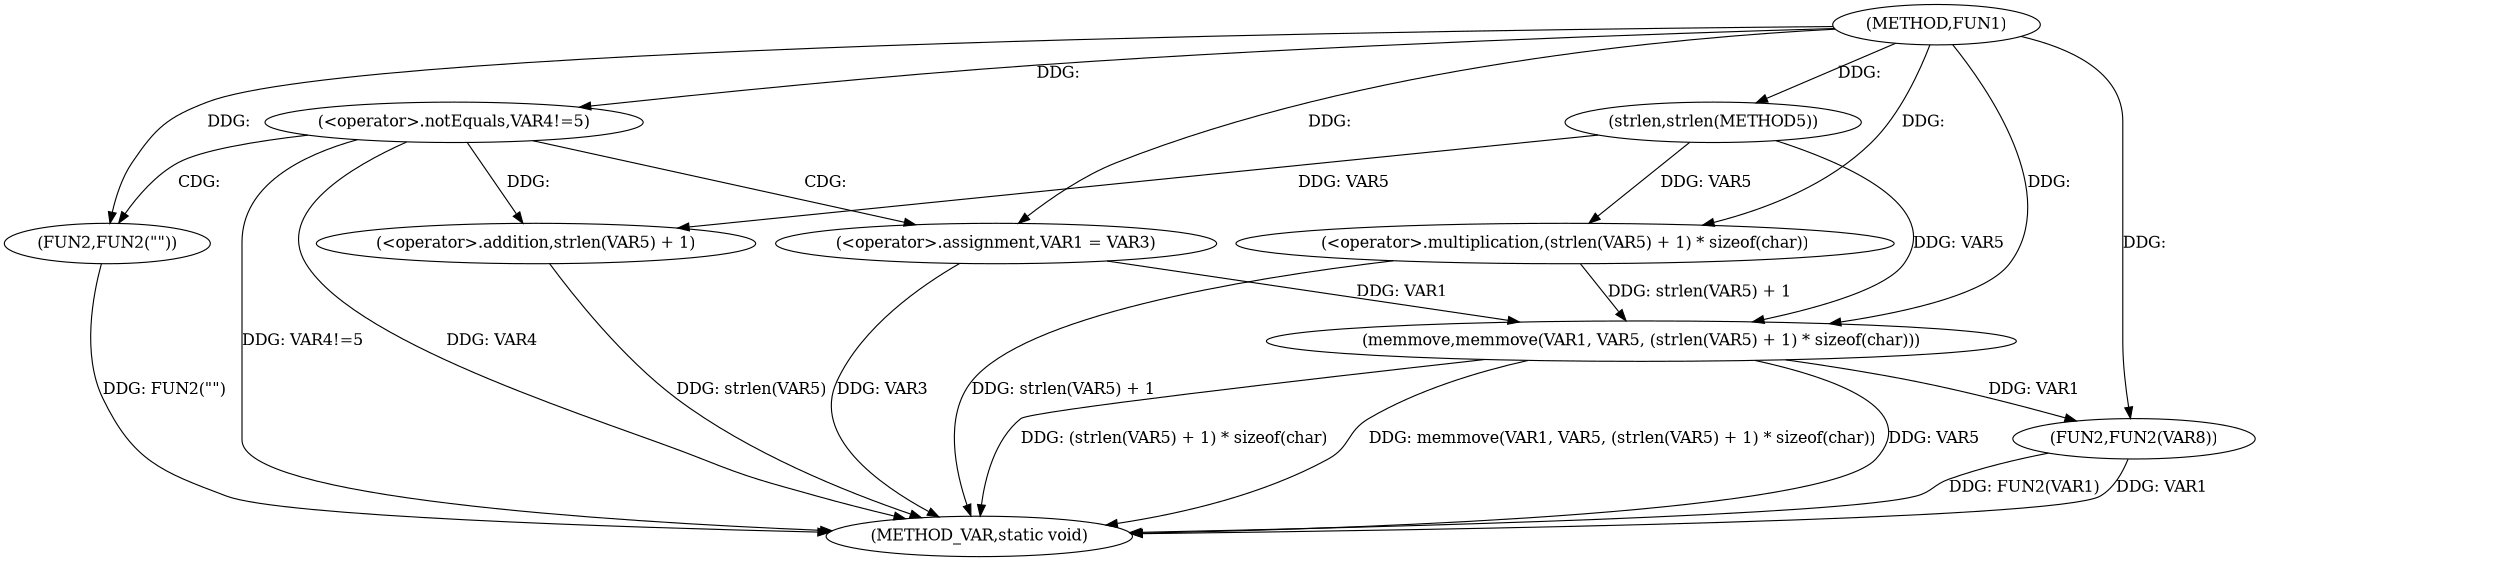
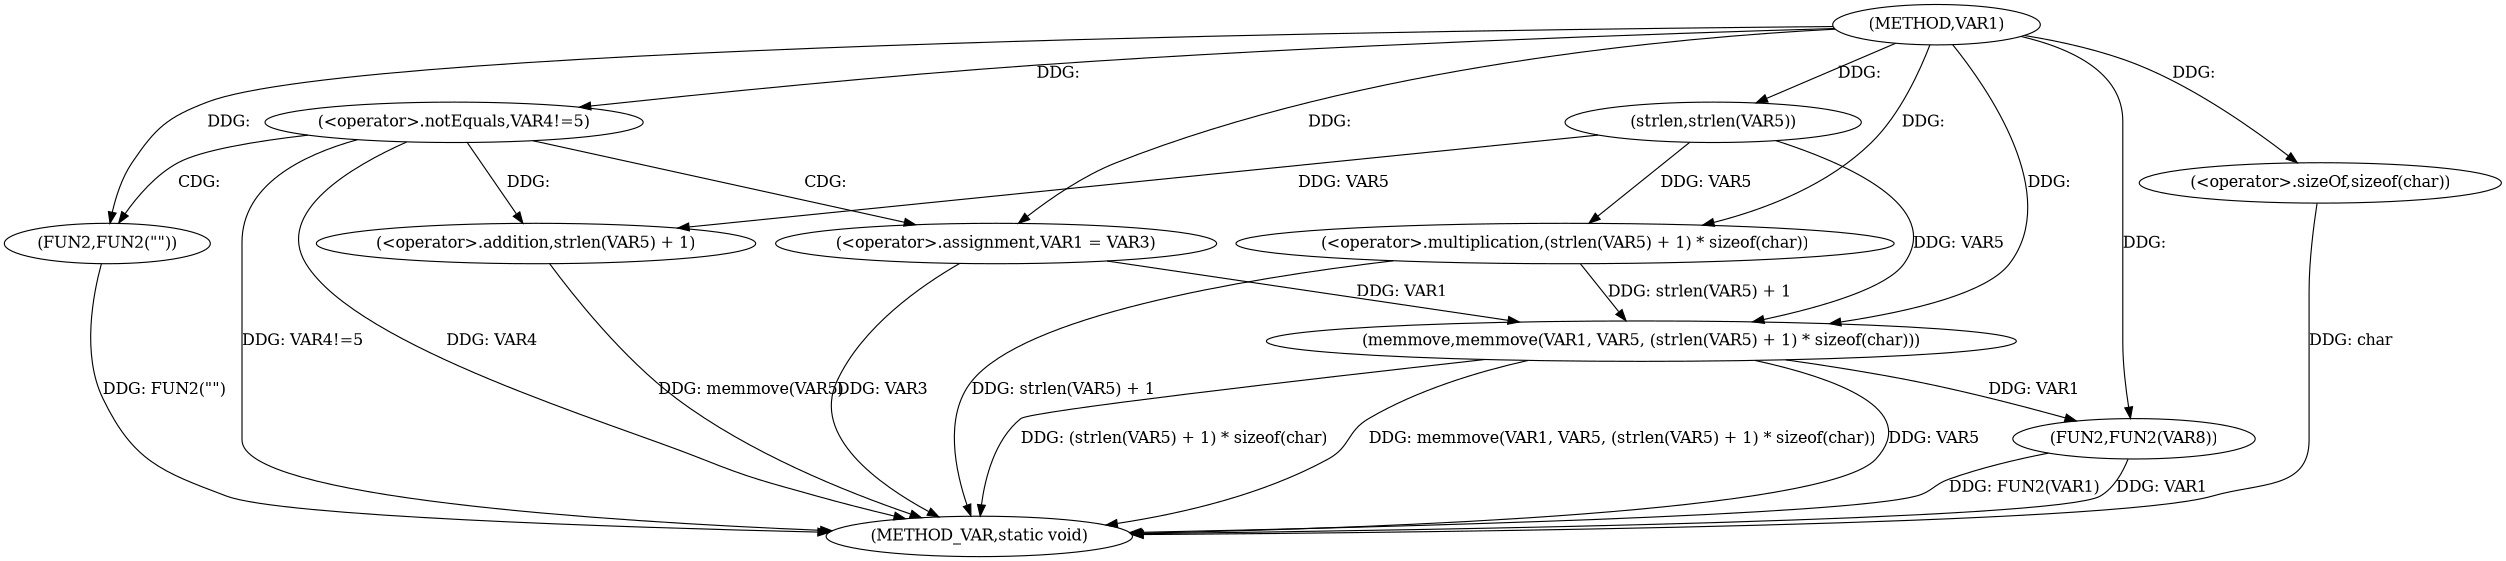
node "(METHOD,FUN1)": label "(METHOD,FUN1)" -> "(METHOD,VAR1)"
node "(strlen,strlen(METHOD5))": label "(strlen,strlen(METHOD5))" -> "(strlen,strlen(VAR5))"
node "(<operator>.sizeOf,sizeof(char))": added
edge "(<operator>.addition,strlen(VAR5) + 1)" -> "(METHOD_VAR,static void)": label "DDG: strlen(VAR5)" -> "DDG: memmove(VAR5)"
